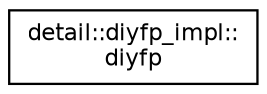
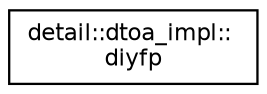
node "detail::diyfp_impl:: diyfp": label "detail::diyfp_impl:: diyfp" -> "detail::dtoa_impl:: diyfp"
